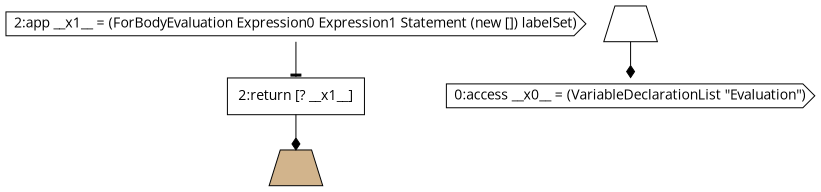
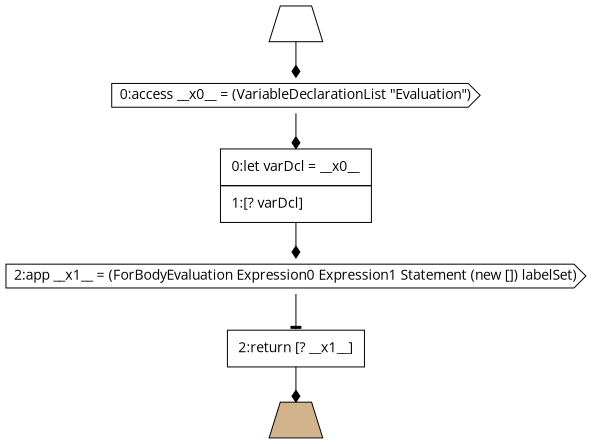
node "0:let varDcl = __x0__": added
